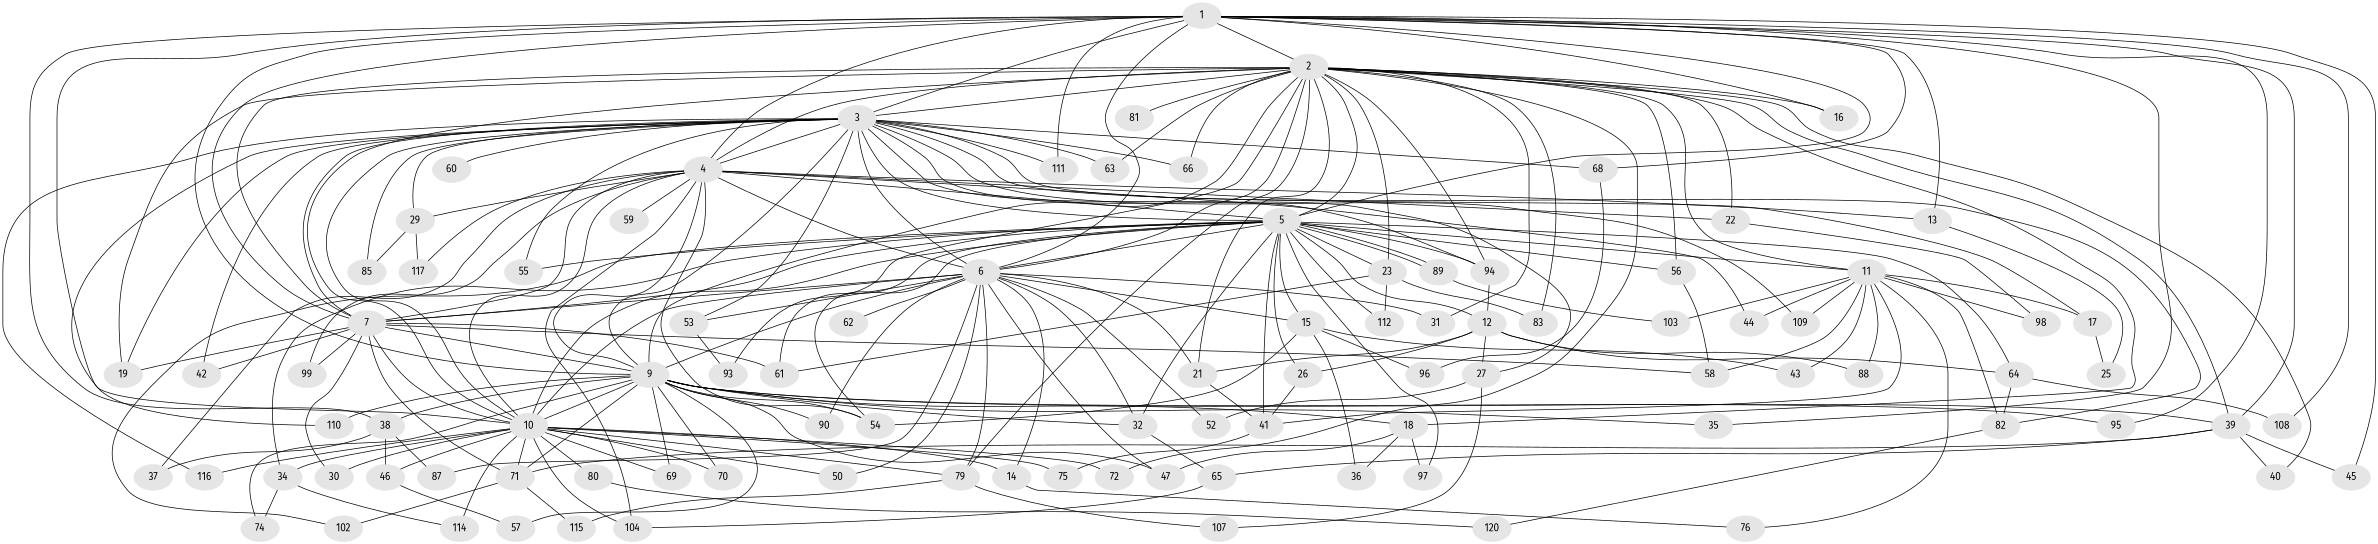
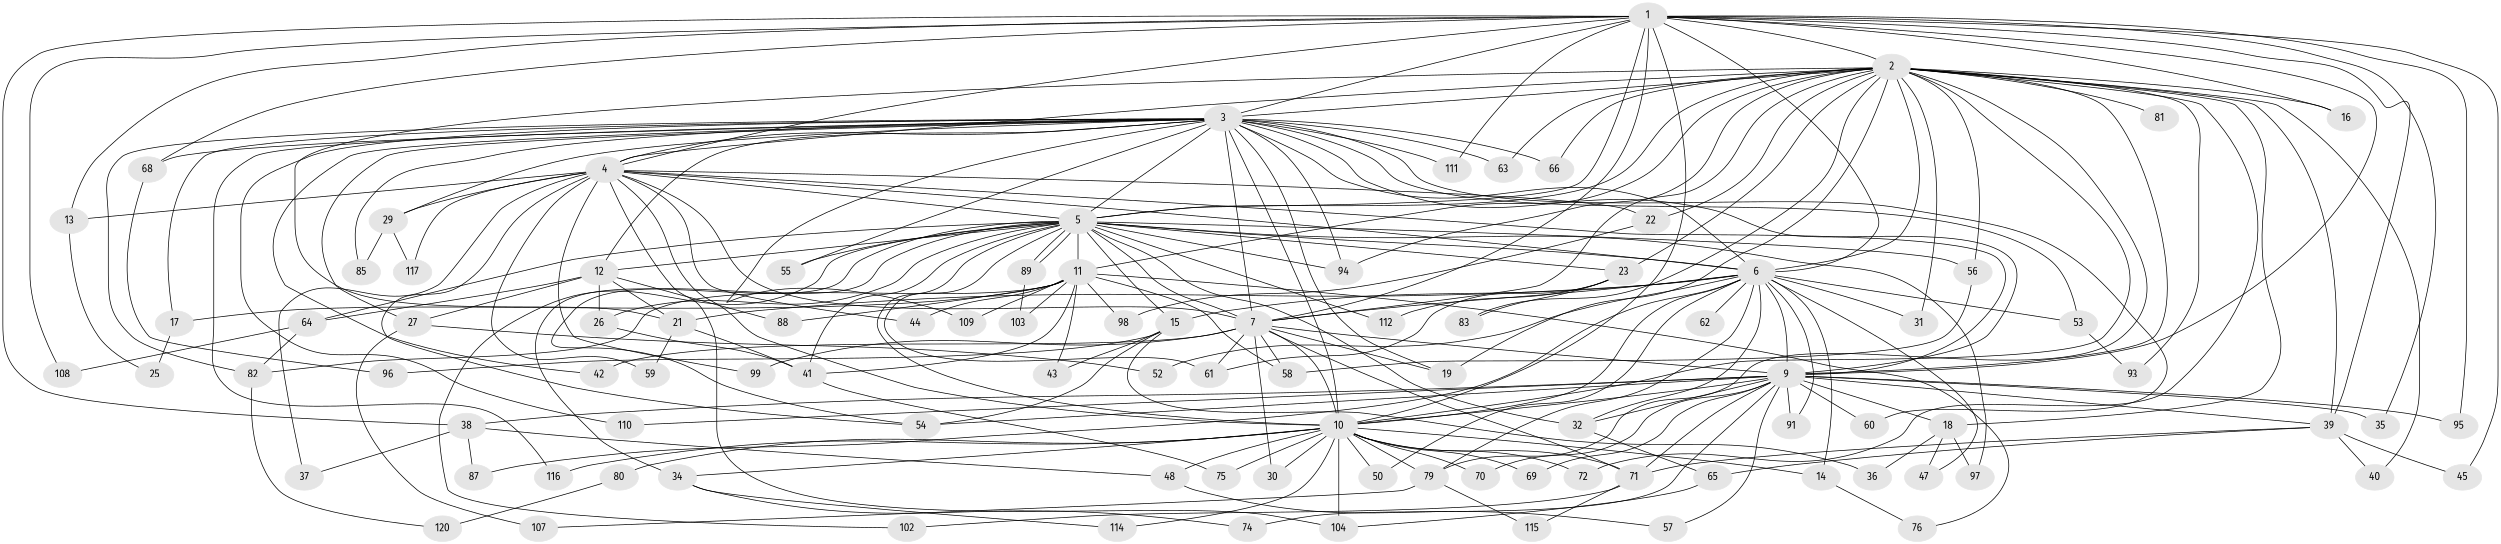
edge "94" -- "12": now "3" -- "12"
edge "21" -- "59": added
node "90": label "90" -> "91"
edge "9" -- "47": now "9" -- "60"
node "46": label "46" -> "48"
